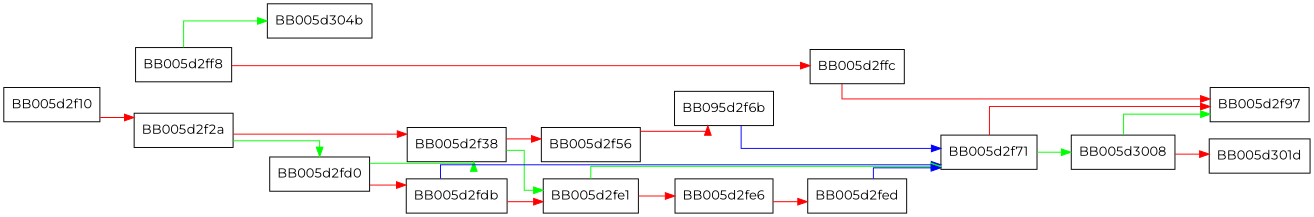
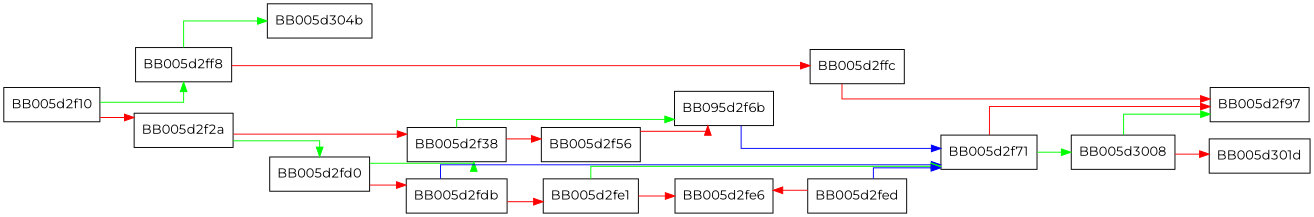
edge "BB005d2f10" -> "BB005d2ff8": added
edge "BB005d2f38" -> "BB005d2fe1": now "BB005d2f38" -> "BB095d2f6b"
edge "BB005d2fe6" -> "BB005d2fed": reversed
